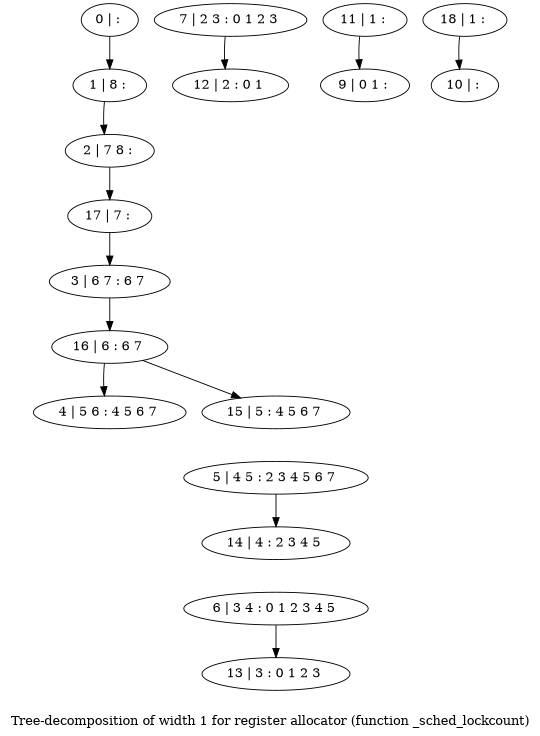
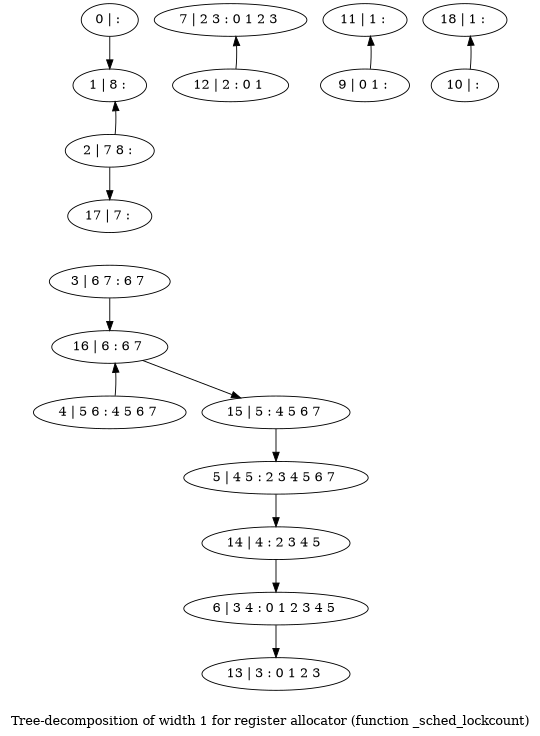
edge "7 | 2 3 : 0 1 2 3" -> "12 | 2 : 0 1": reversed
edge "11 | 1 :" -> "9 | 0 1 :": reversed
edge "18 | 1 :" -> "10 | :": reversed
edge "1 | 8 :" -> "2 | 7 8 :": reversed
edge "17 | 7 :" -> "3 | 6 7 : 6 7": removed
edge "16 | 6 : 6 7" -> "4 | 5 6 : 4 5 6 7": reversed
edge "15 | 5 : 4 5 6 7" -> "5 | 4 5 : 2 3 4 5 6 7": added
edge "14 | 4 : 2 3 4 5" -> "6 | 3 4 : 0 1 2 3 4 5": added
